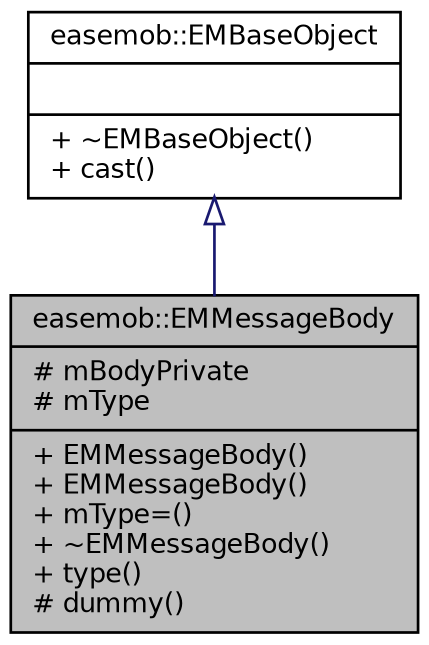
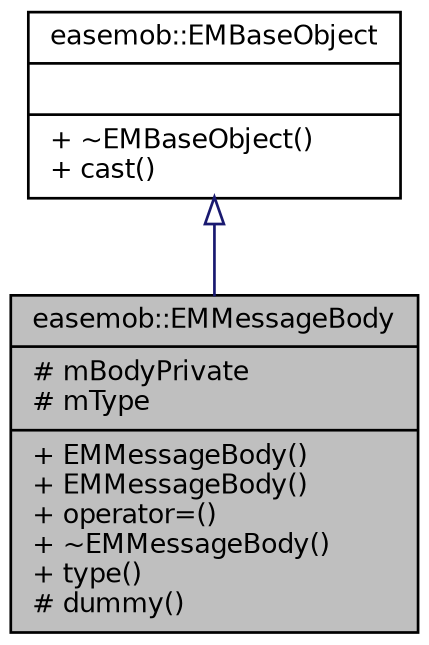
node "easemob::EMMessageBody": text "+ mType=()" -> "+ operator=()"
